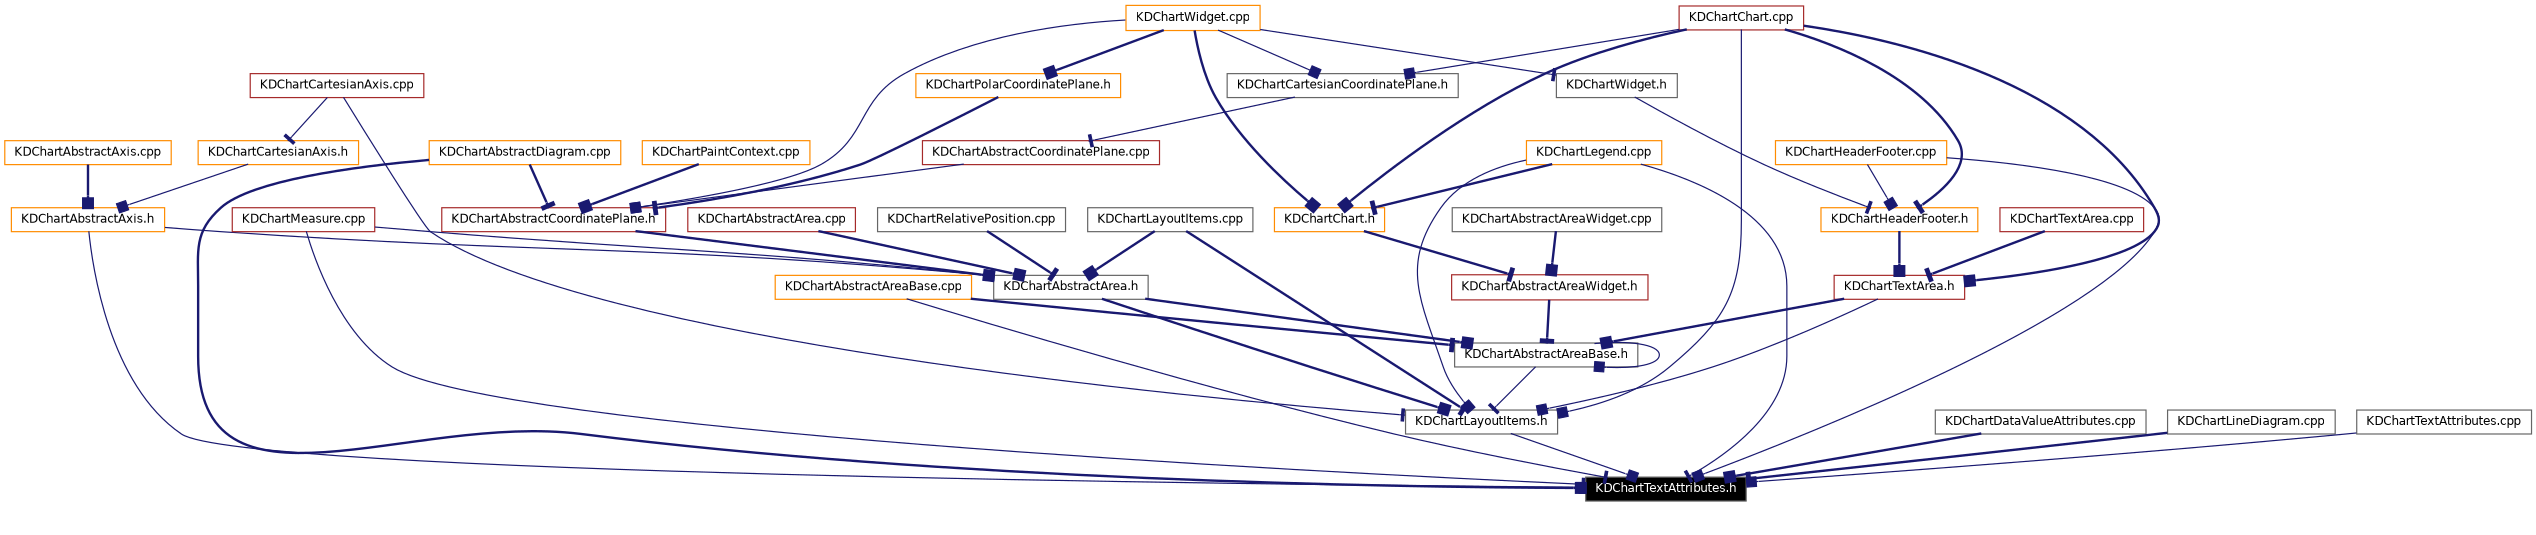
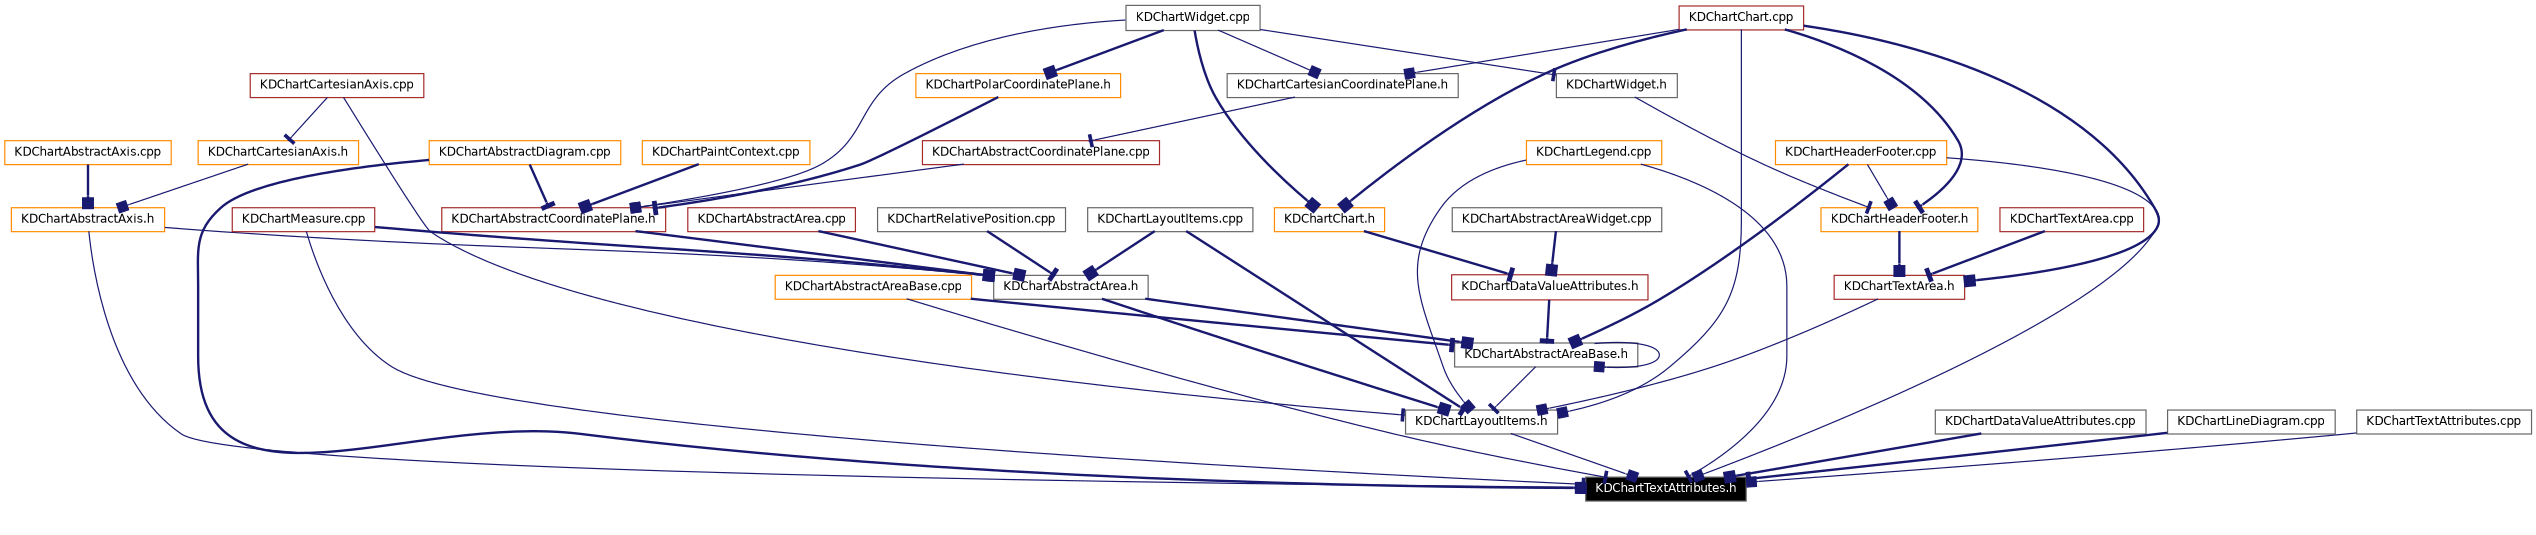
node "KDChartWidget.cpp": color darkorange -> gray40
edge "KDChartLegend.cpp" -> "KDChartChart.h": removed
edge "KDChartMeasure.cpp" -> "KDChartAbstractArea.h": style solid -> bold
node "KDChartAbstractAreaWidget.h": label "KDChartAbstractAreaWidget.h" -> "KDChartDataValueAttributes.h"
edge "KDChartTextArea.h" -> "KDChartAbstractAreaBase.h": now "KDChartHeaderFooter.cpp" -> "KDChartAbstractAreaBase.h"
